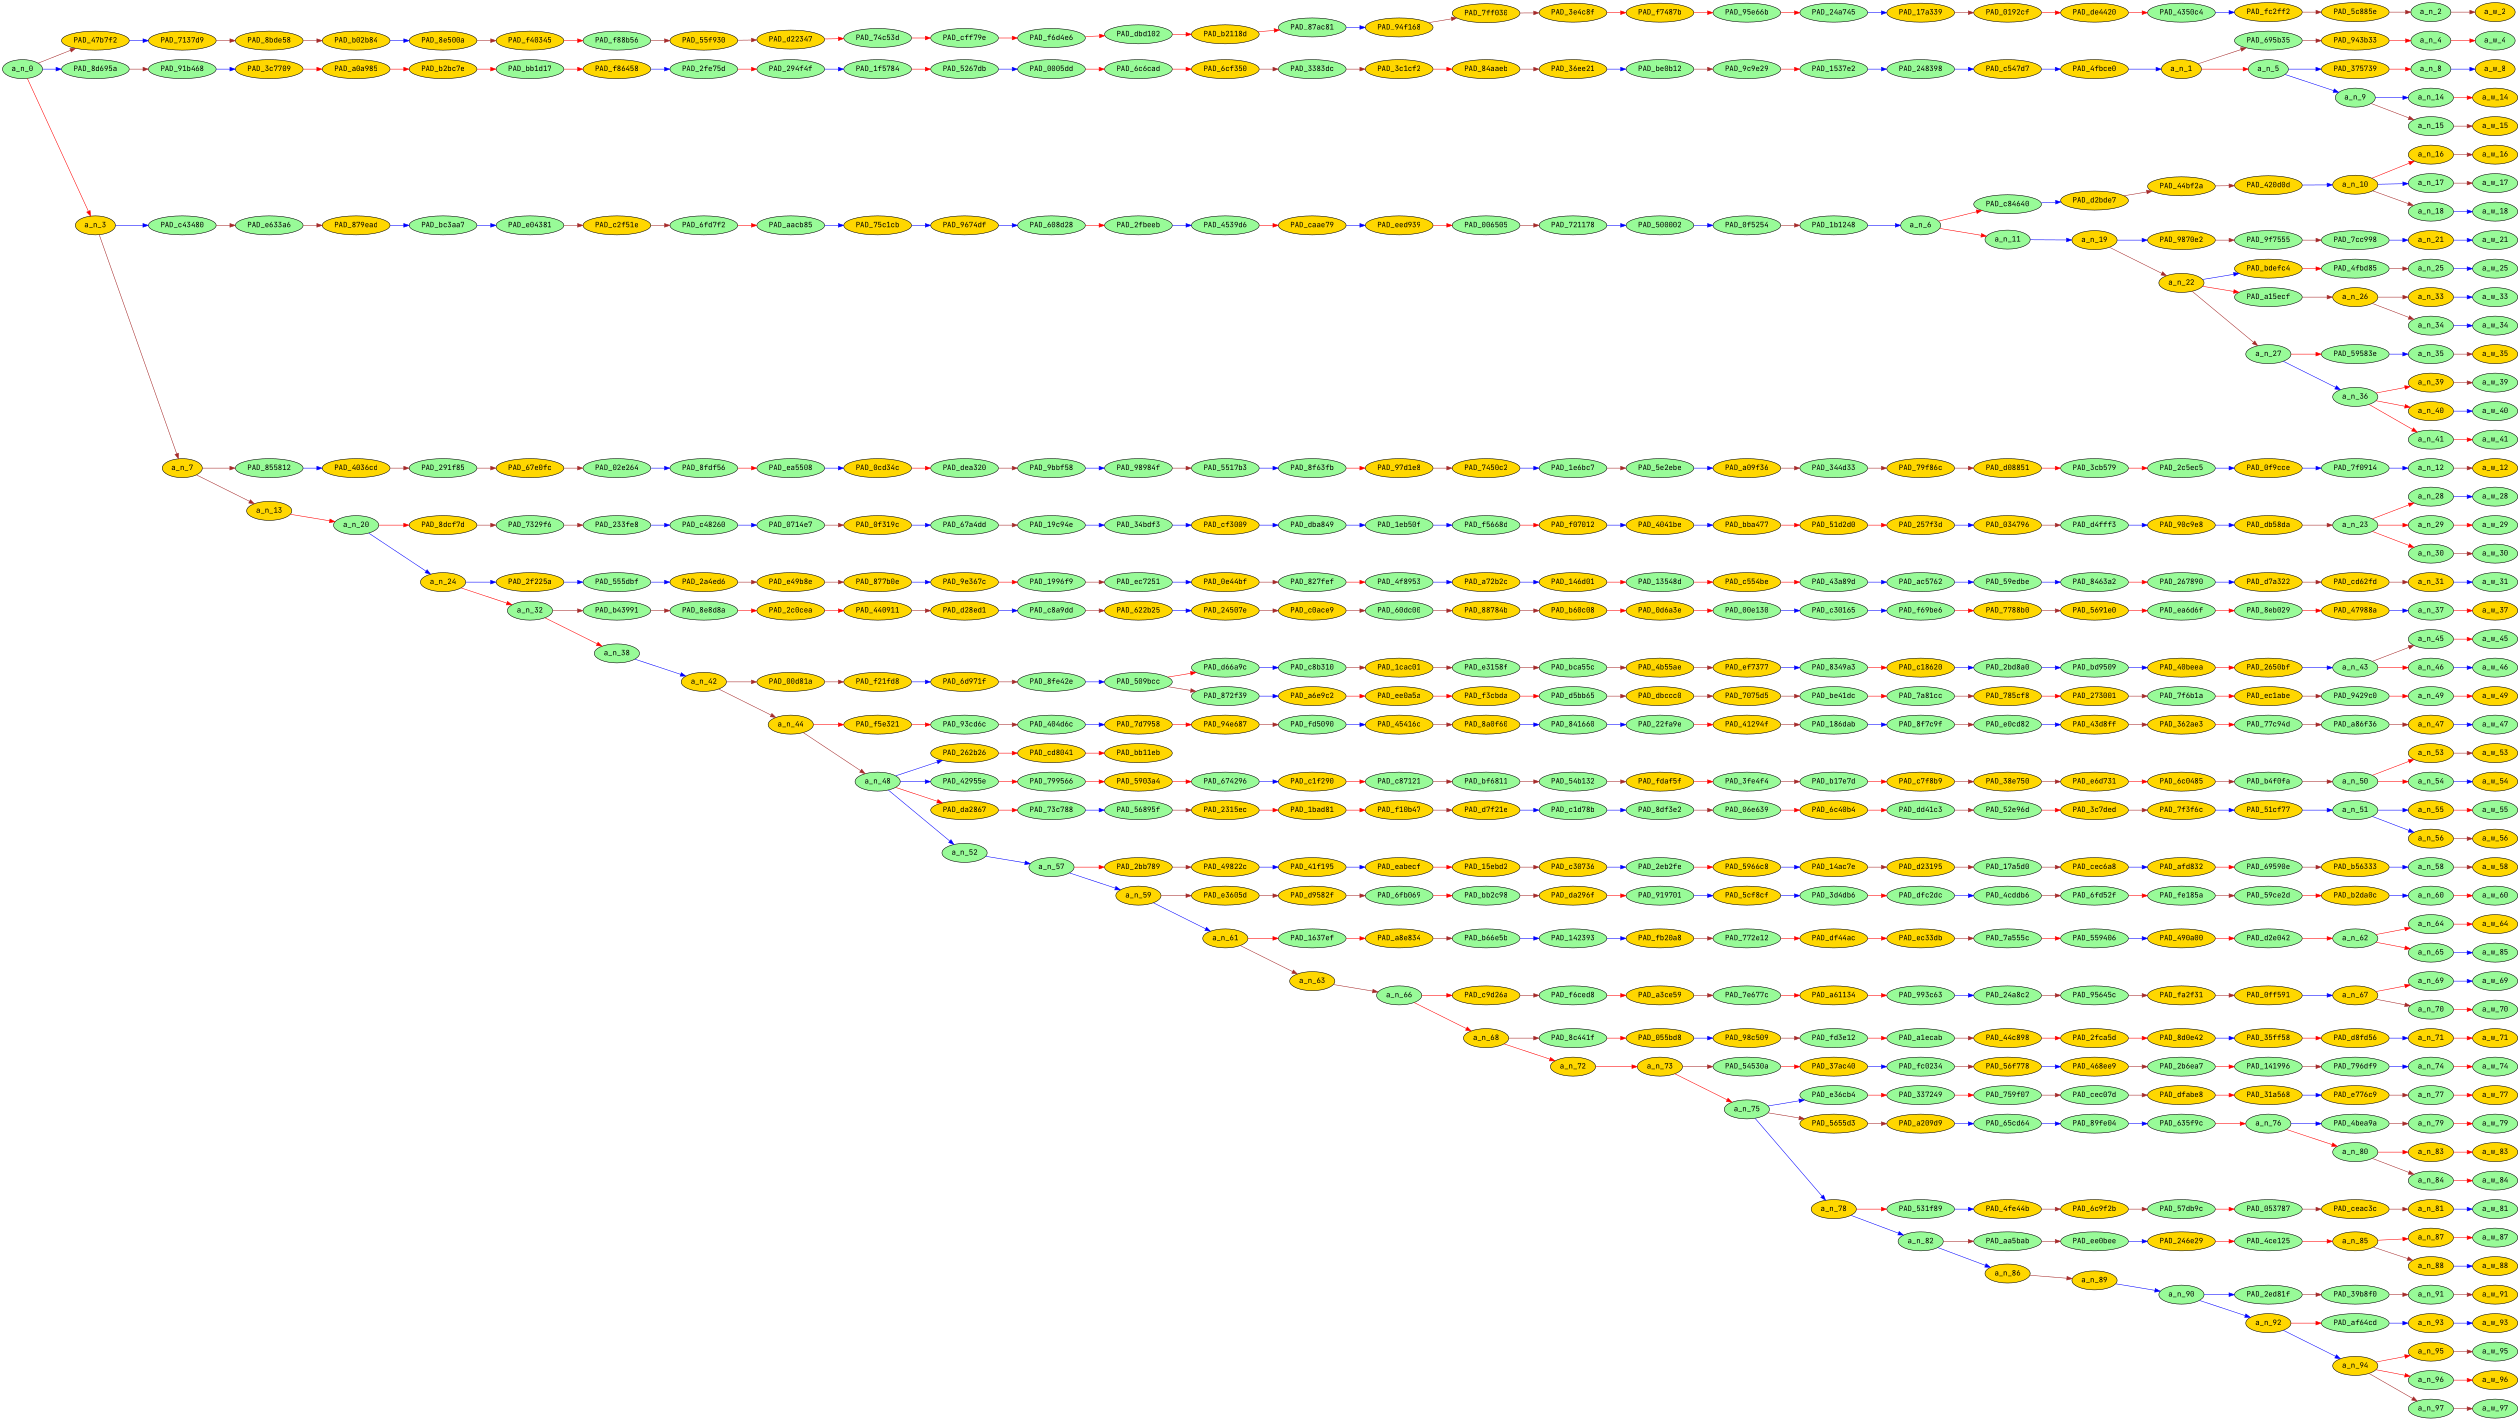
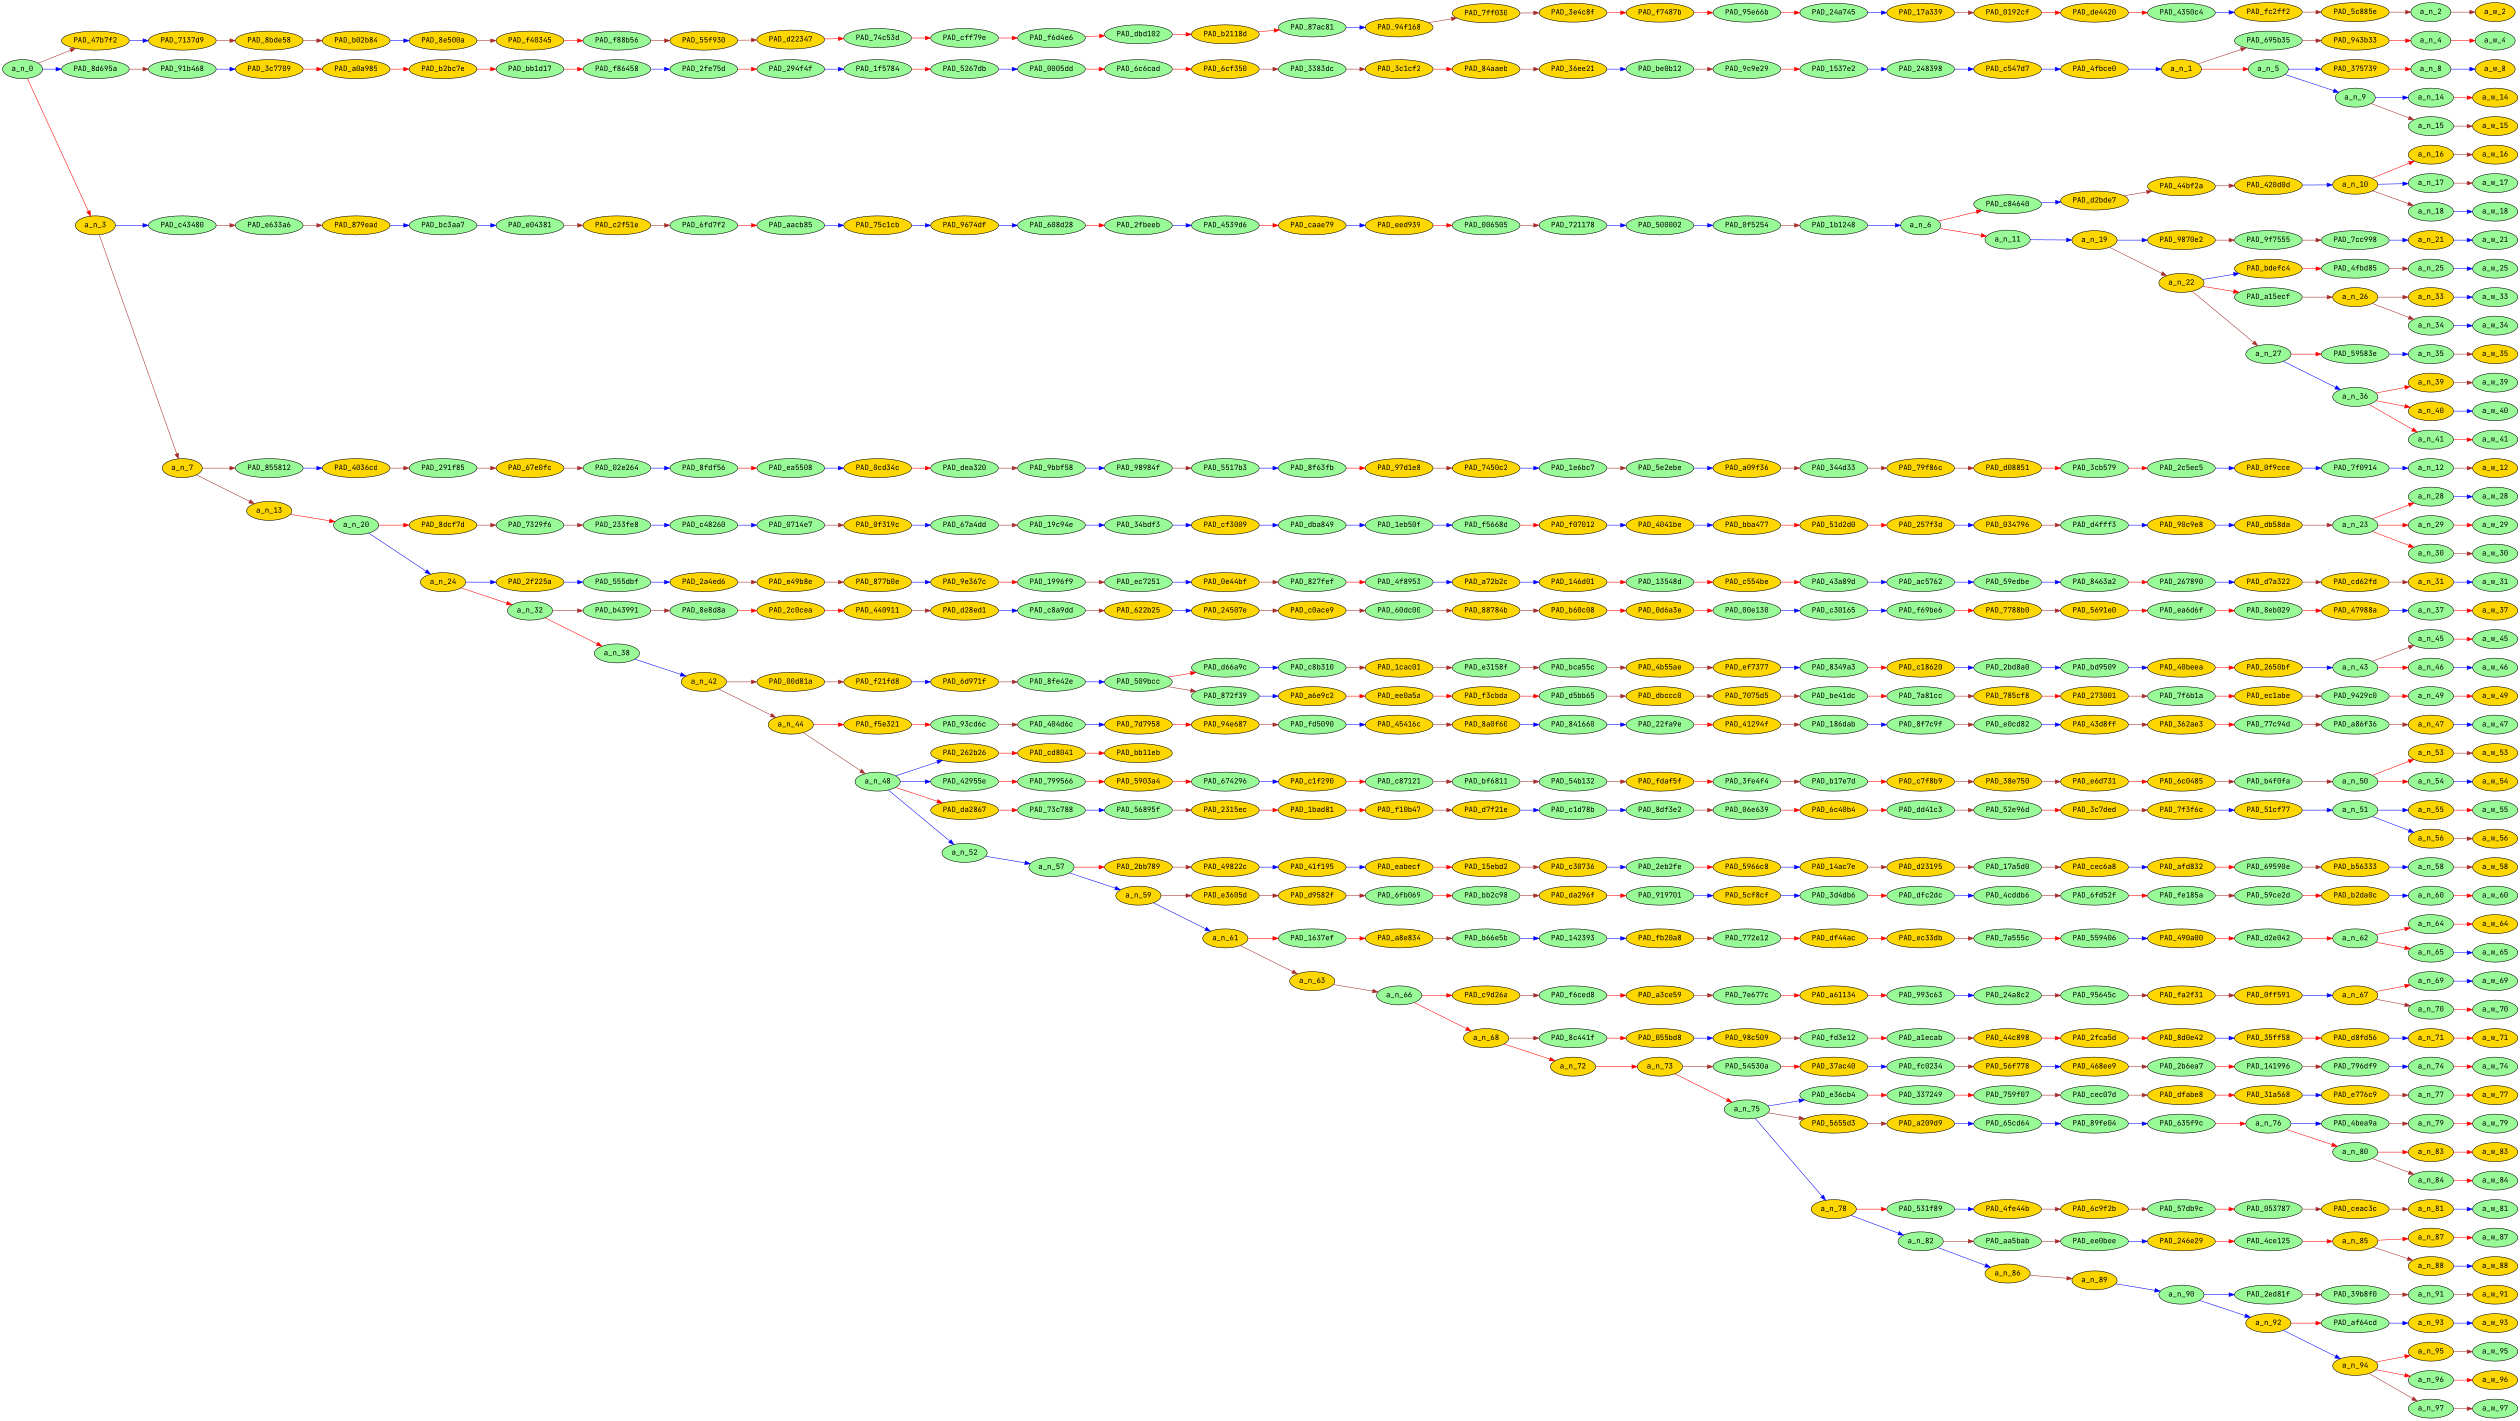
node "PAD_f86458": fillcolor gold -> palegreen
node "a_w_85": label "a_w_85" -> "a_w_65"
